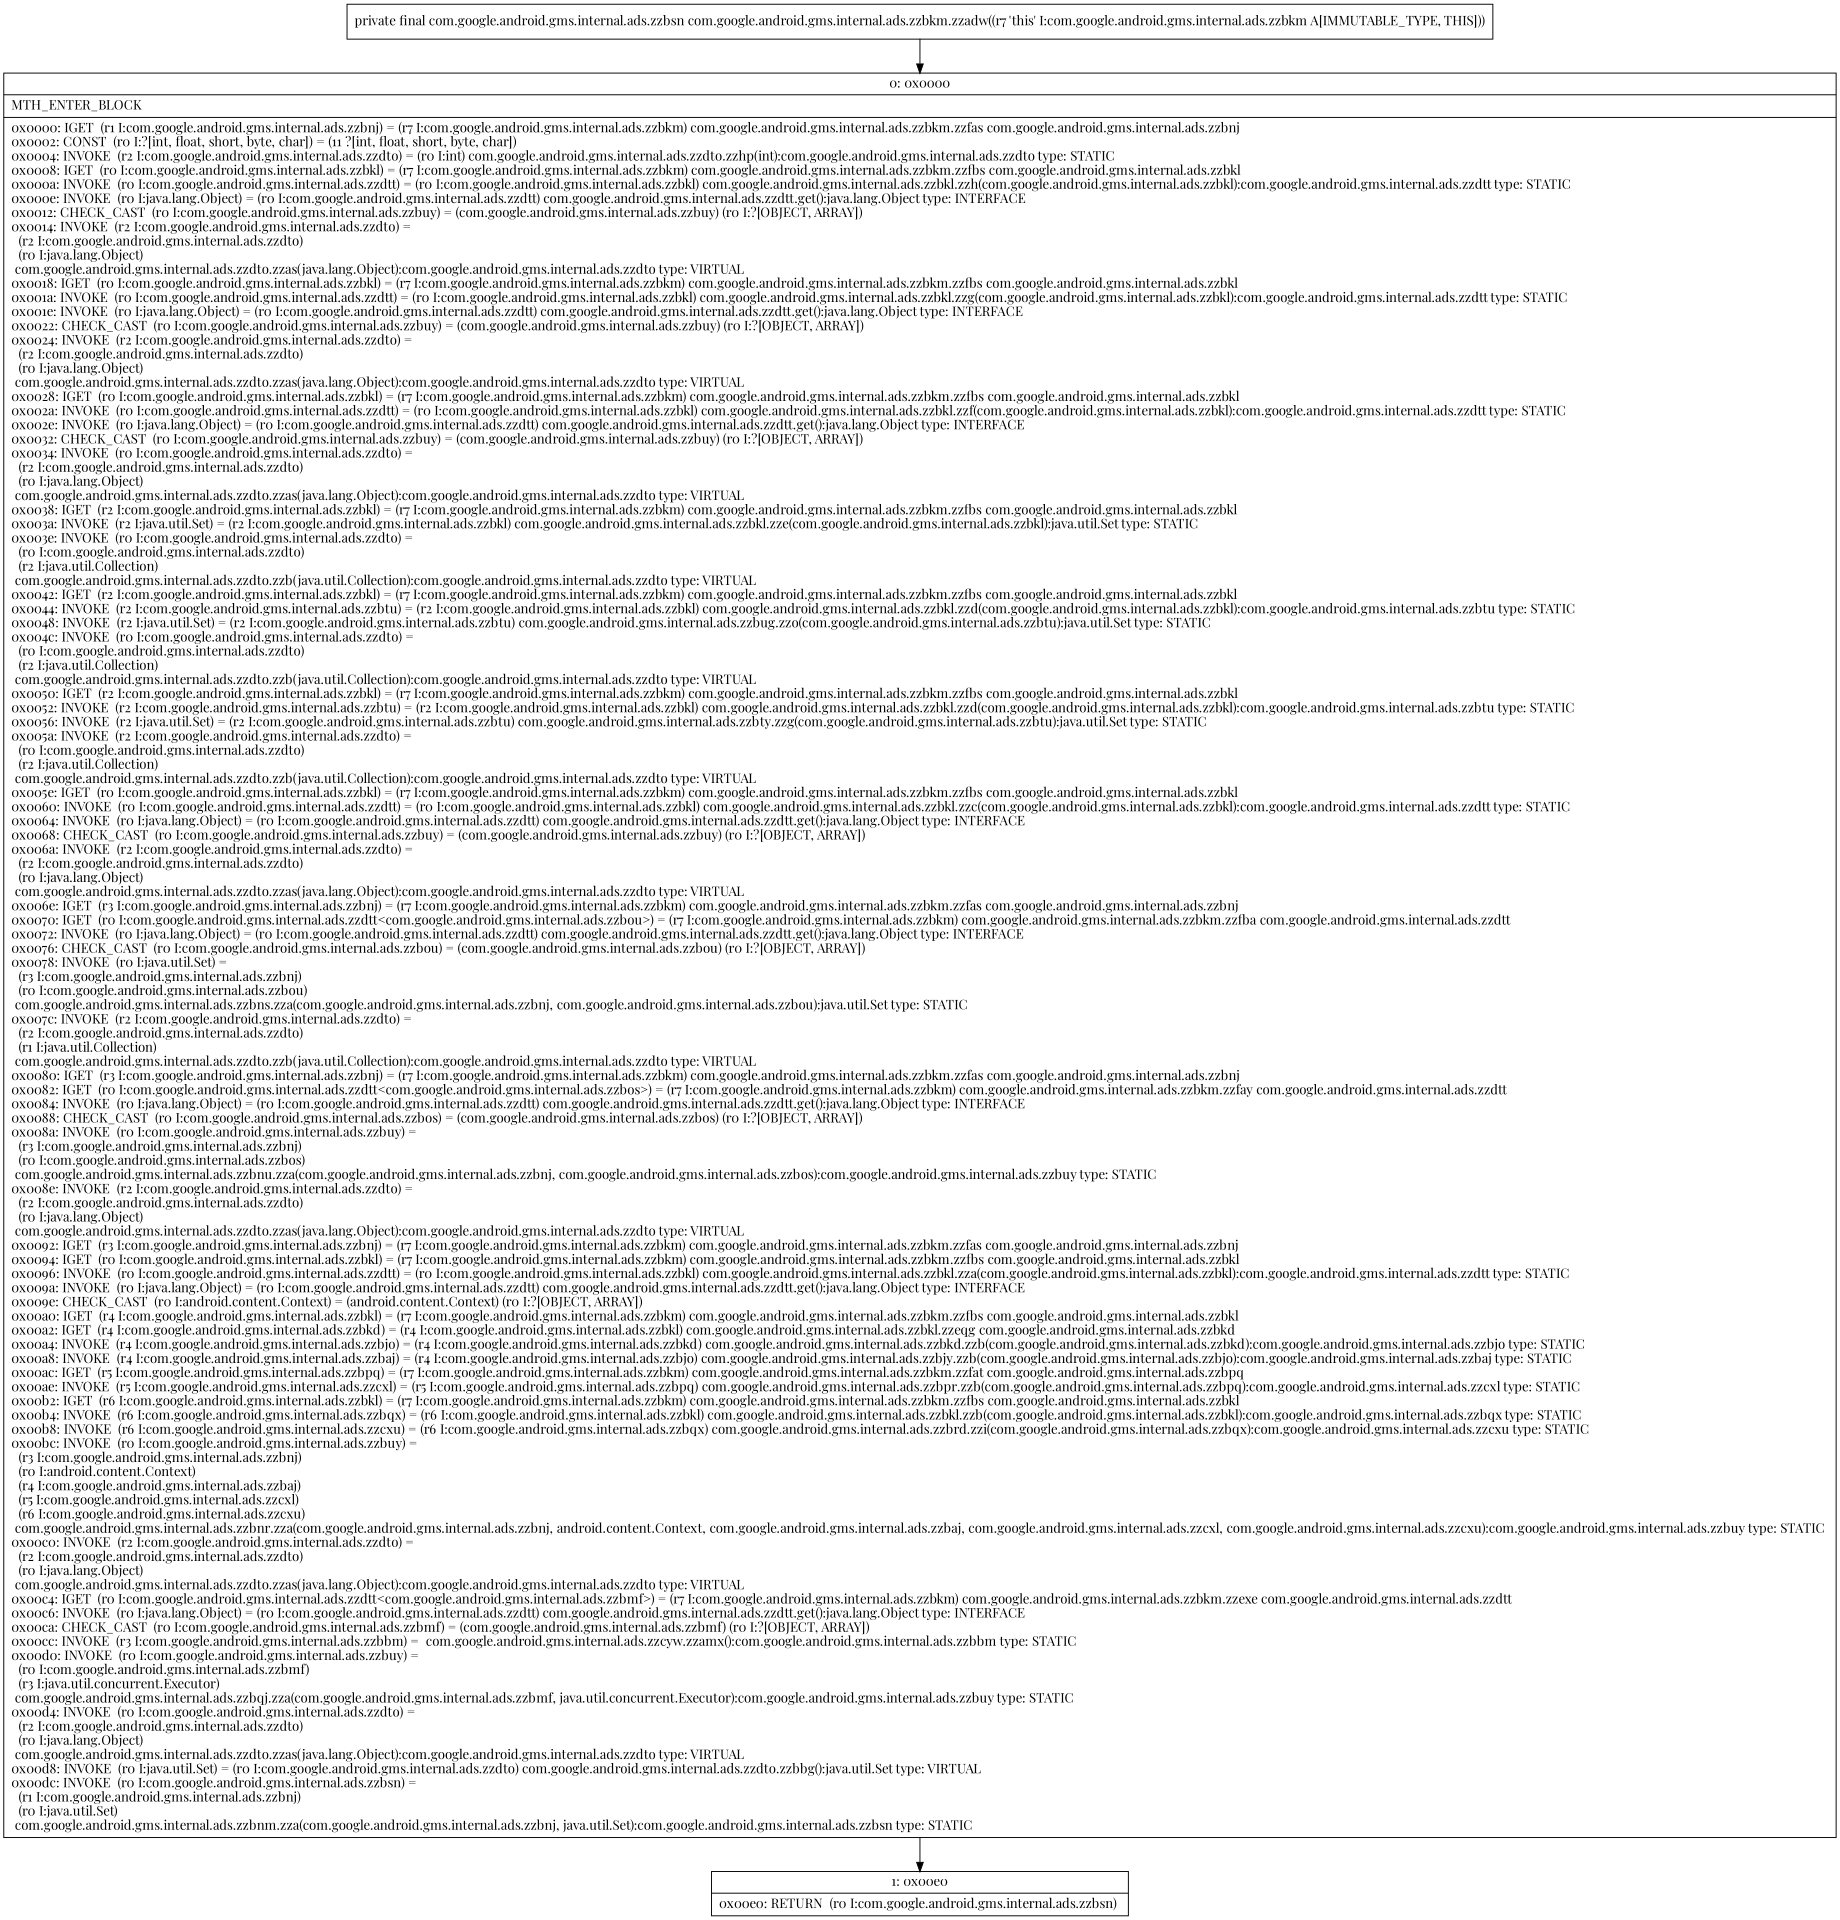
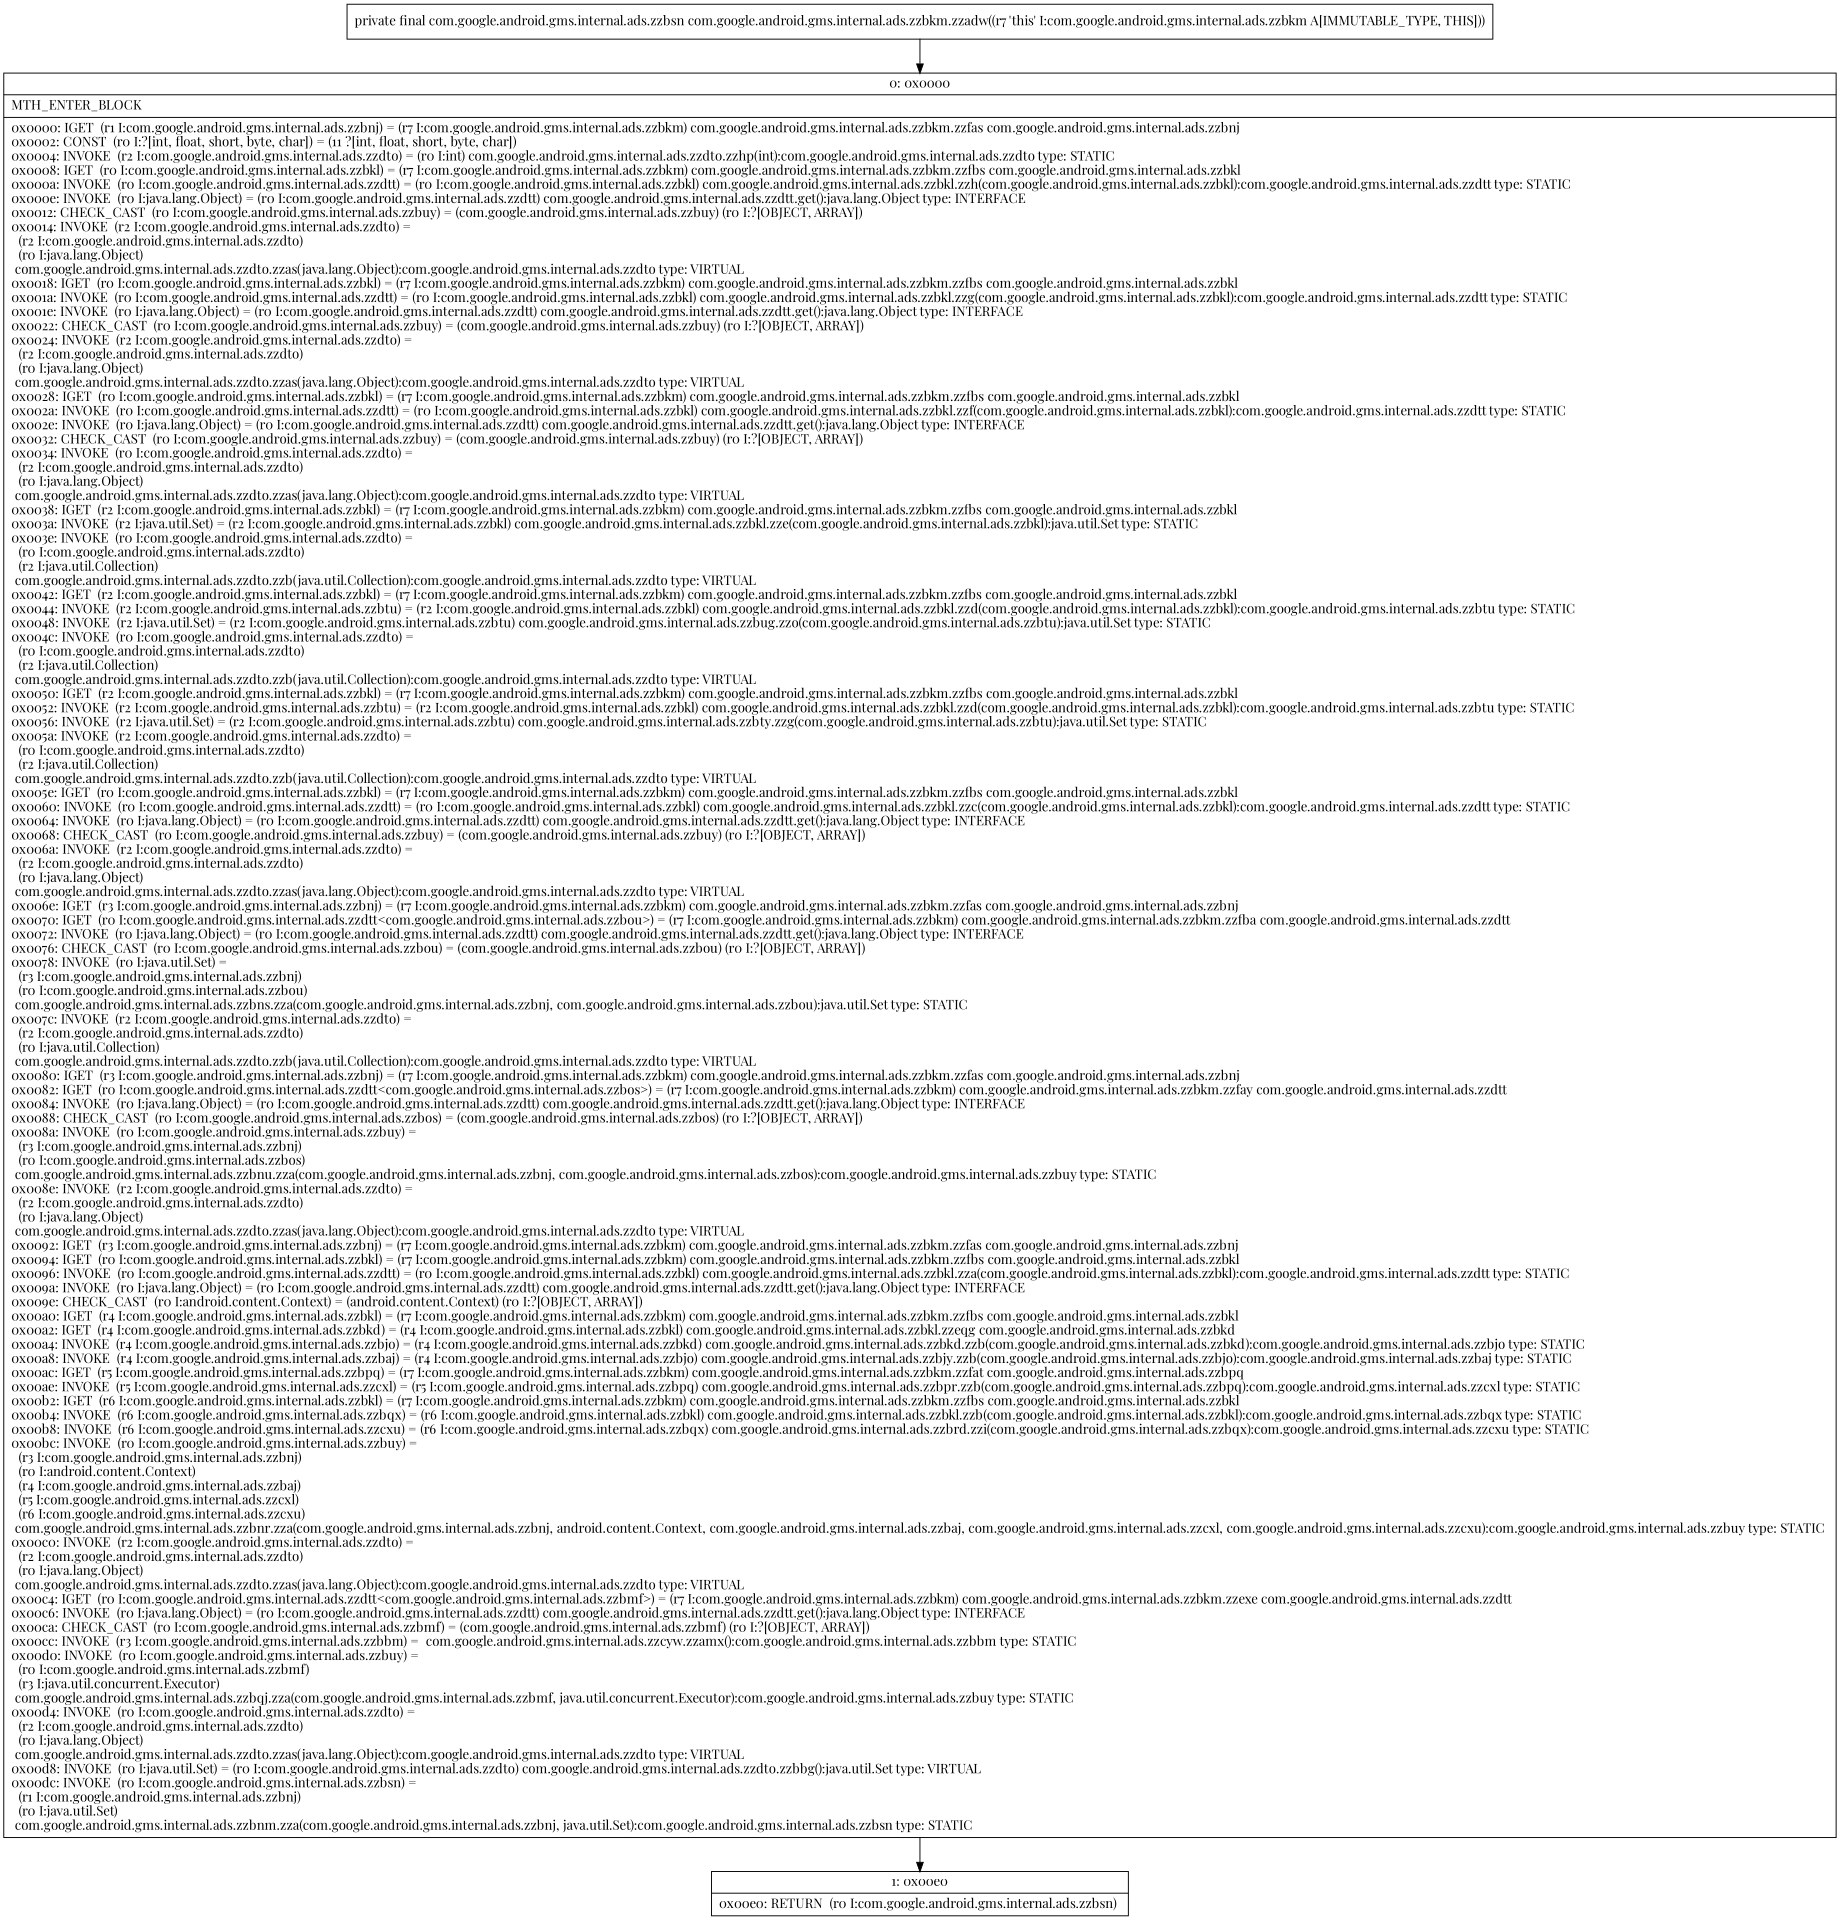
node "0: 0x0000": text "(r1 I:java.util.Collection)" -> "(r0 I:java.util.Collection)"
